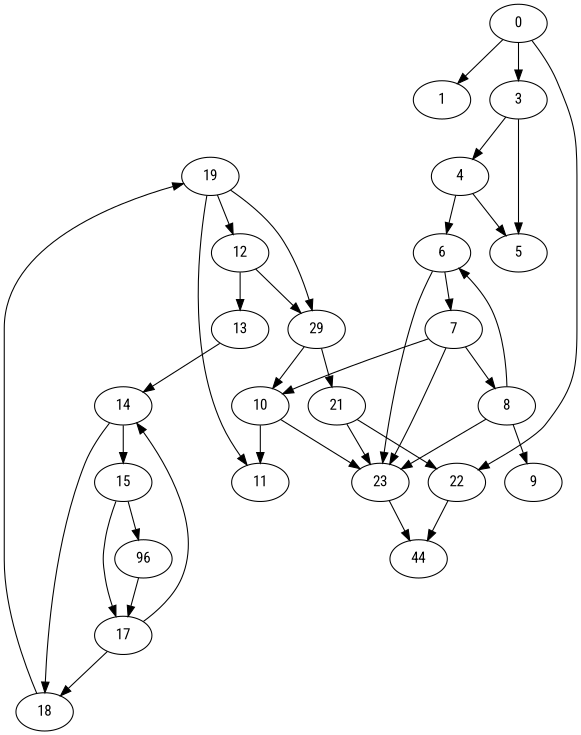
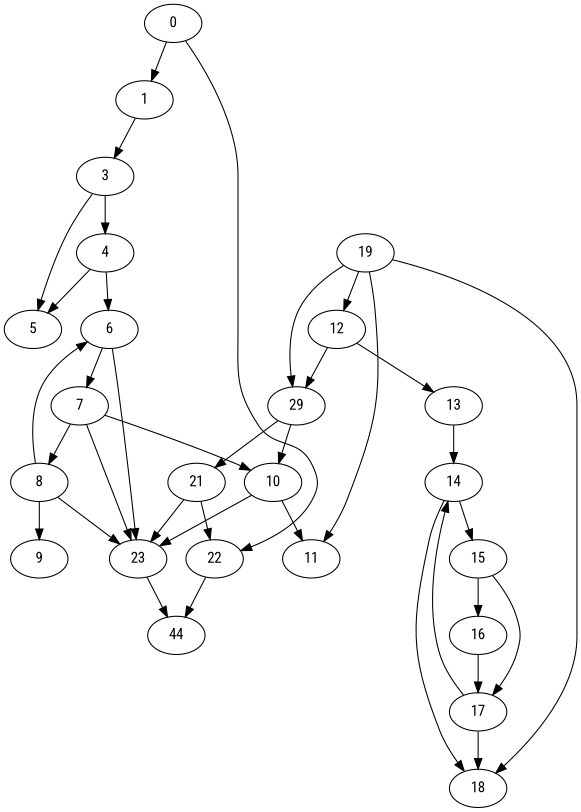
edge "0" -> "3": now "1" -> "3"
edge "18" -> "19": reversed
node "96": label "96" -> "16"
